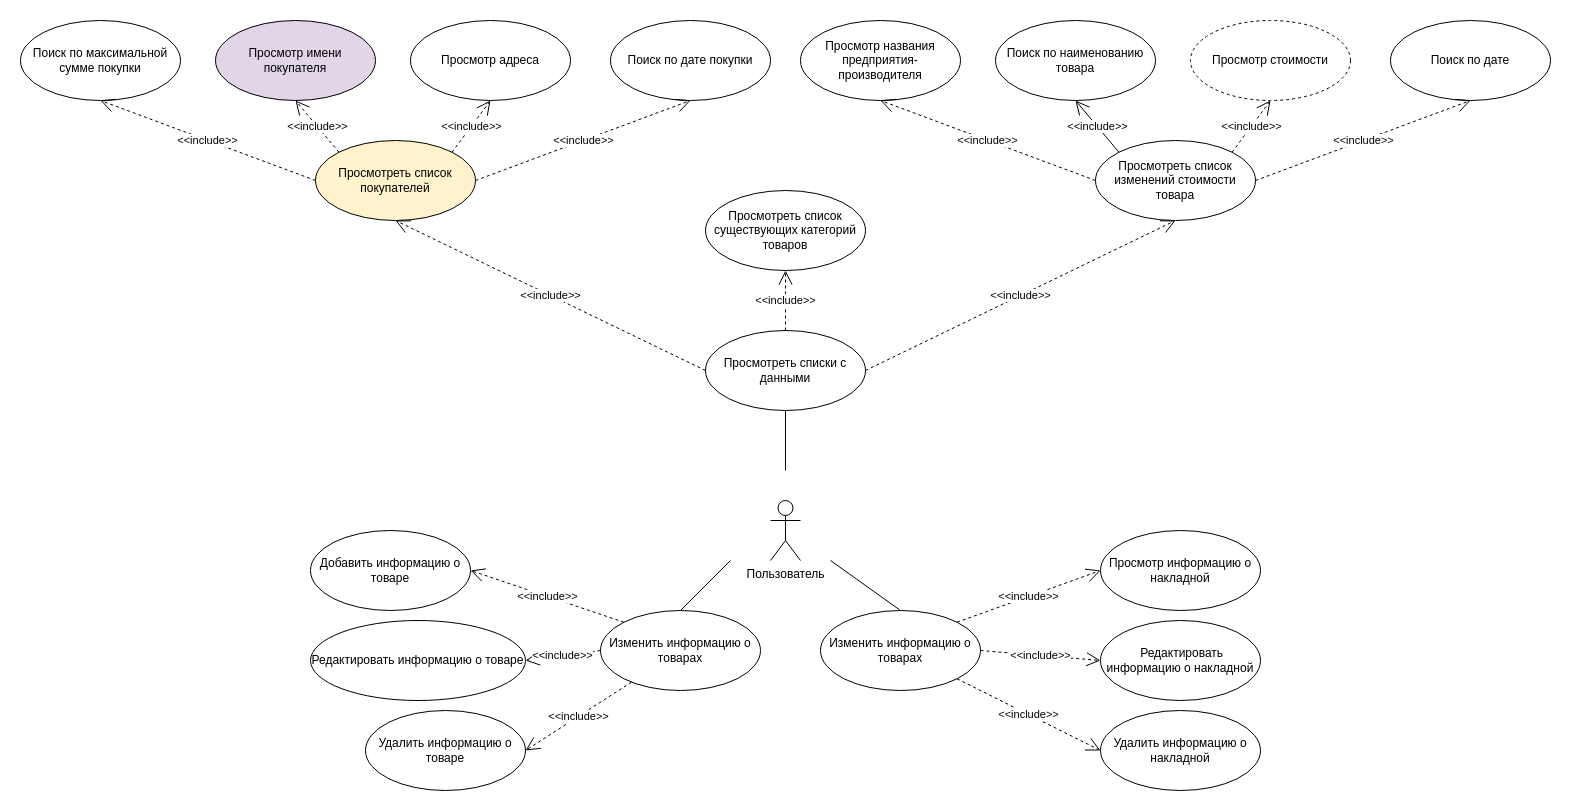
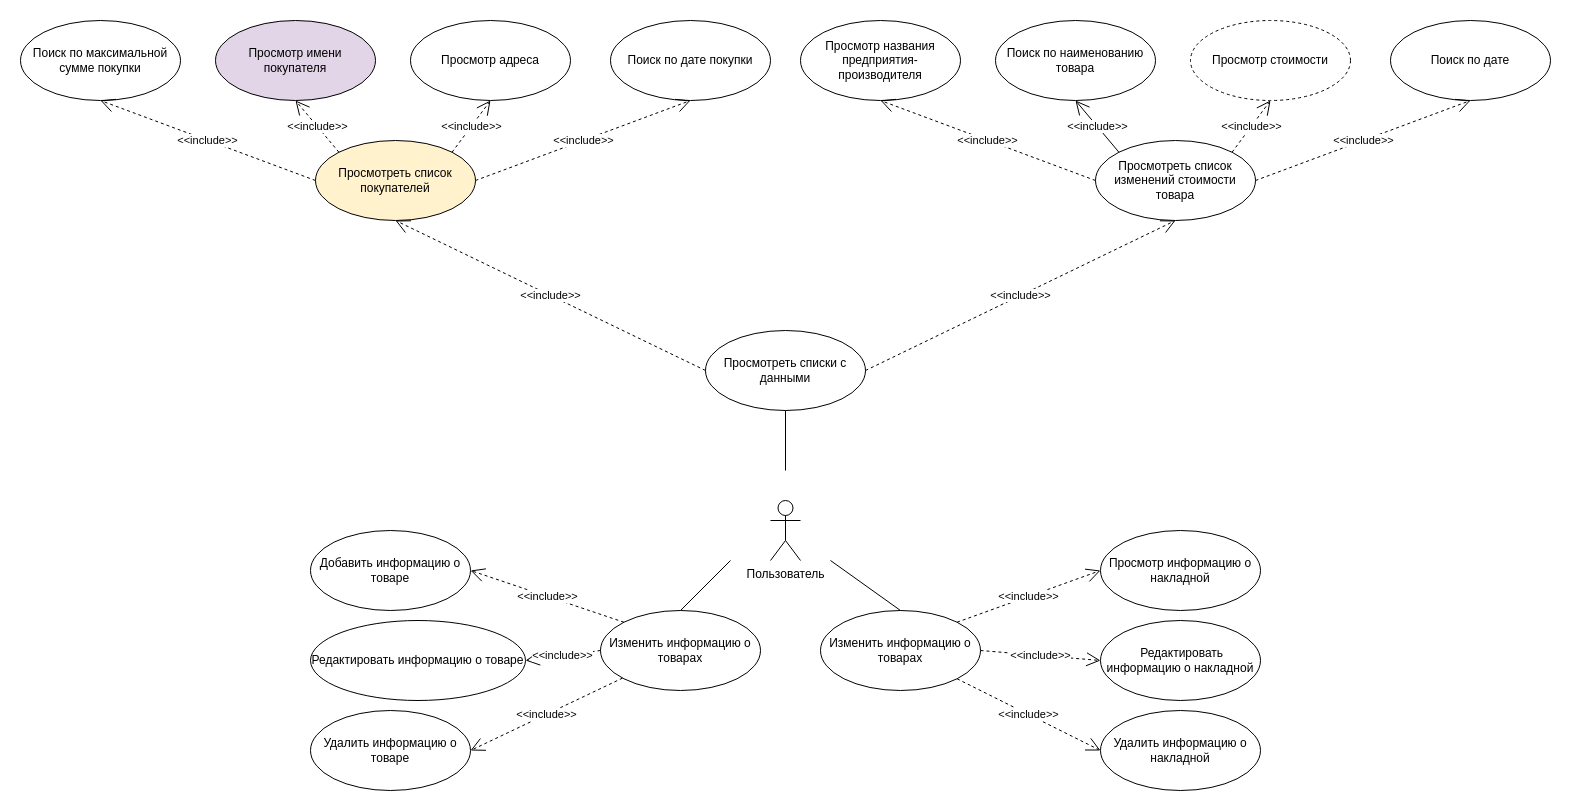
node "Просмотреть список существующих категорий товаров": removed
edge "Просмотреть списки с данными" -> "Просмотреть список существующих категорий товаров": removed, label "<<include>>"
node "Удалить информацию о товаре": moved (446, 751) -> (391, 751)
